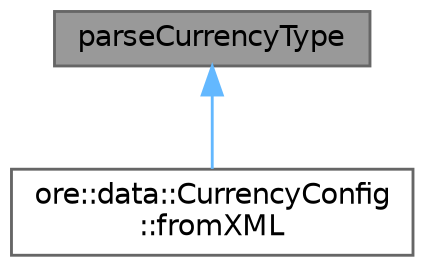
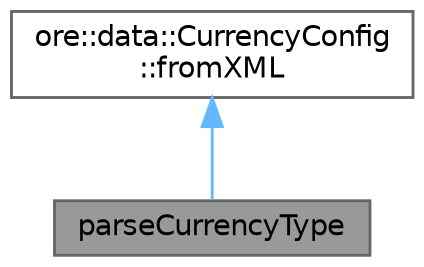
edge "ore::data::CurrencyConfig ::fromXML" -> "parseCurrencyType": reversed
